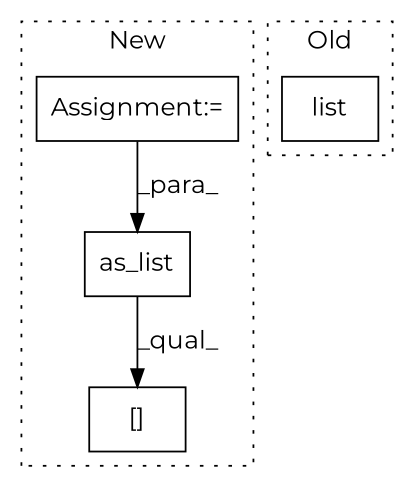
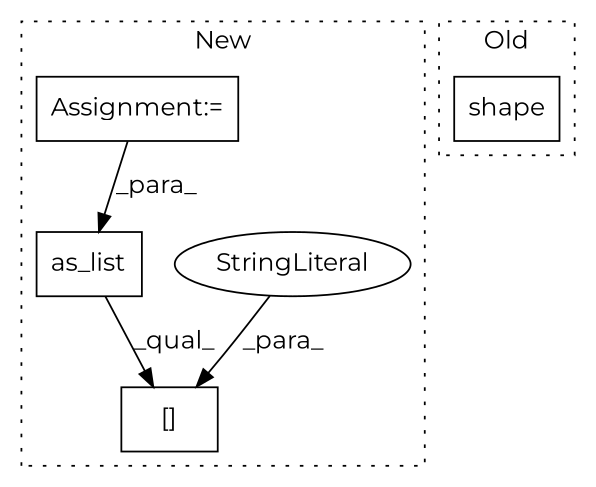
node "list": label "list" -> "shape"
node "StringLiteral": added
